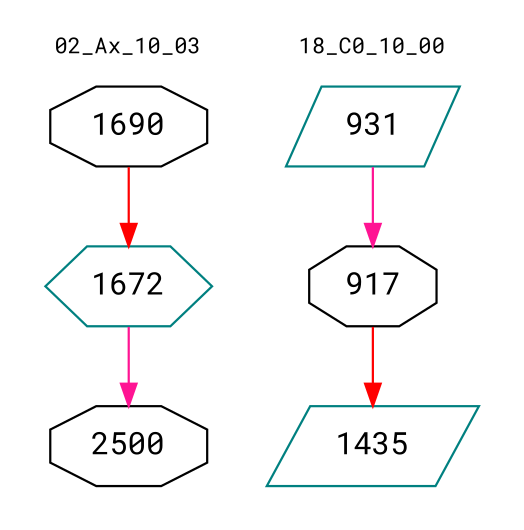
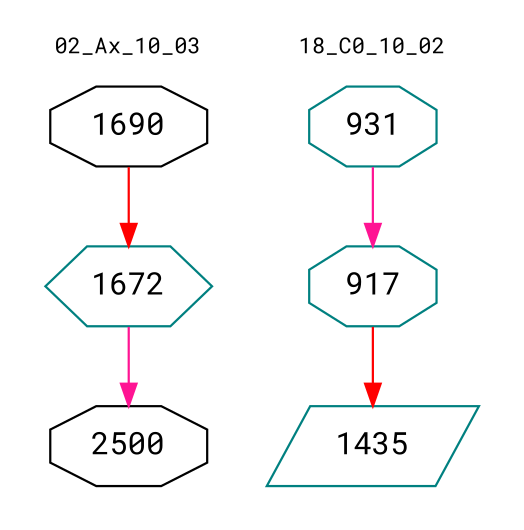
cluster "18_C0_10_00": label "18_C0_10_00" -> "18_C0_10_02"
node "931": shape parallelogram -> octagon
node "917": color black -> teal
